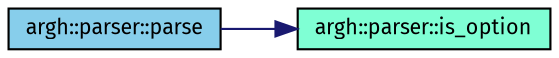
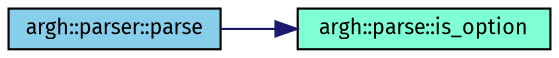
node "argh::parser::is_option": label "argh::parser::is_option" -> "argh::parse::is_option"
